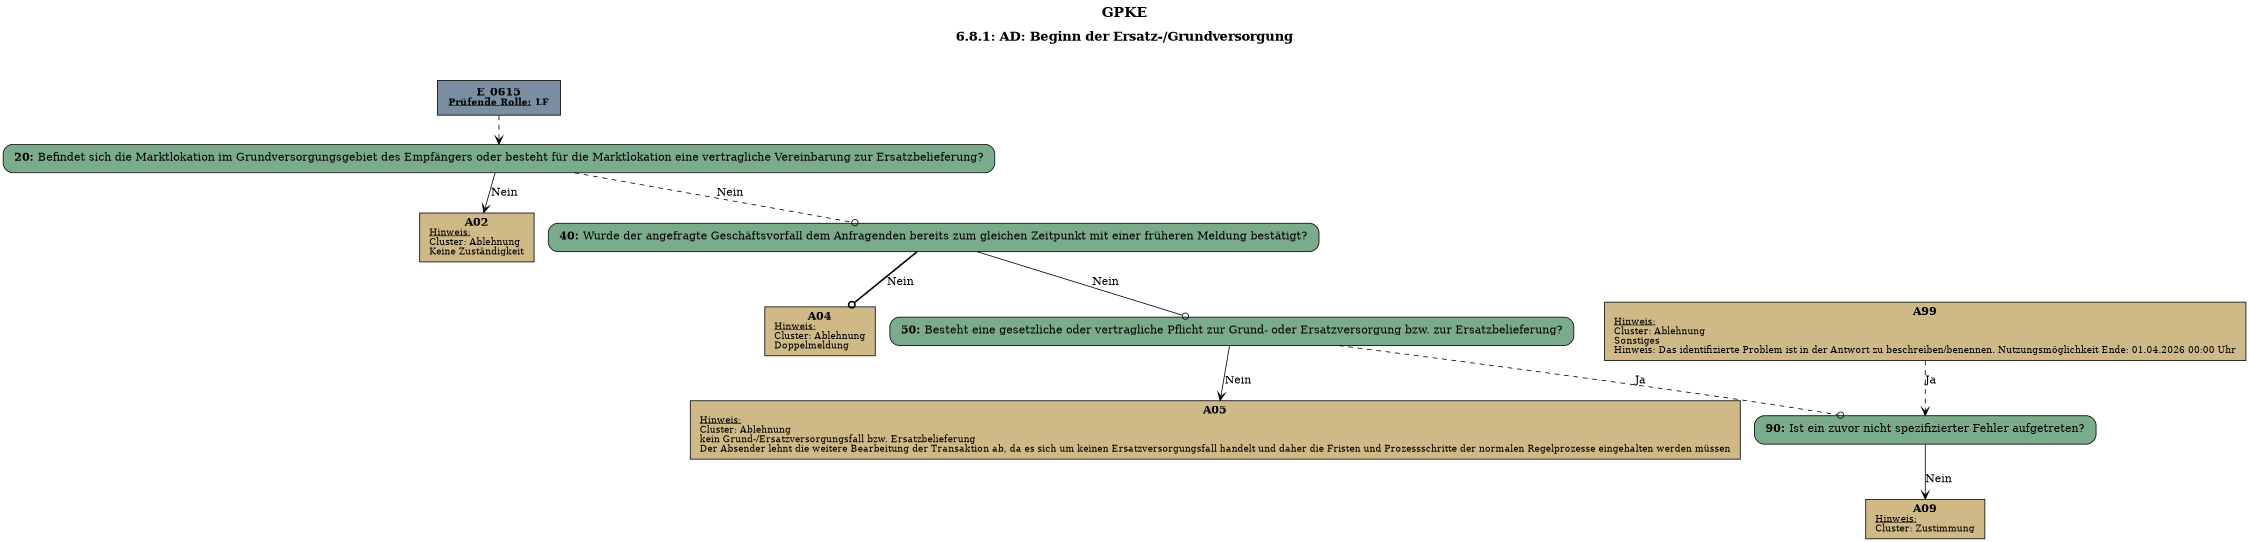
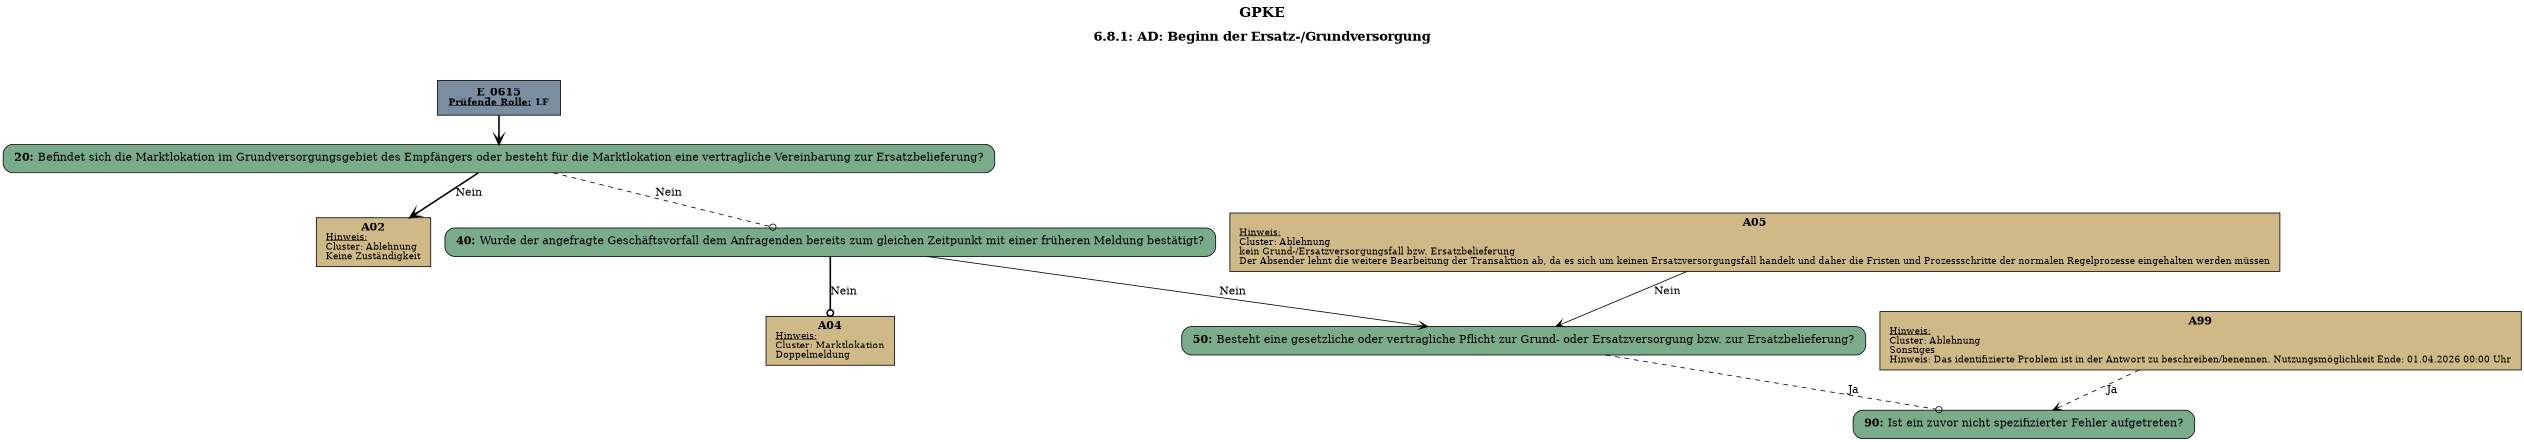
edge "E_0615" -> "20:": style dashed -> bold
edge "20:" -> "A02": style solid -> bold
edge "40:" -> "50:": arrowhead odot -> vee
node "A04": text "Cluster: Ablehnung" -> "Cluster: Marktlokation"
edge "50:" -> "A05": reversed
node "A09": removed
